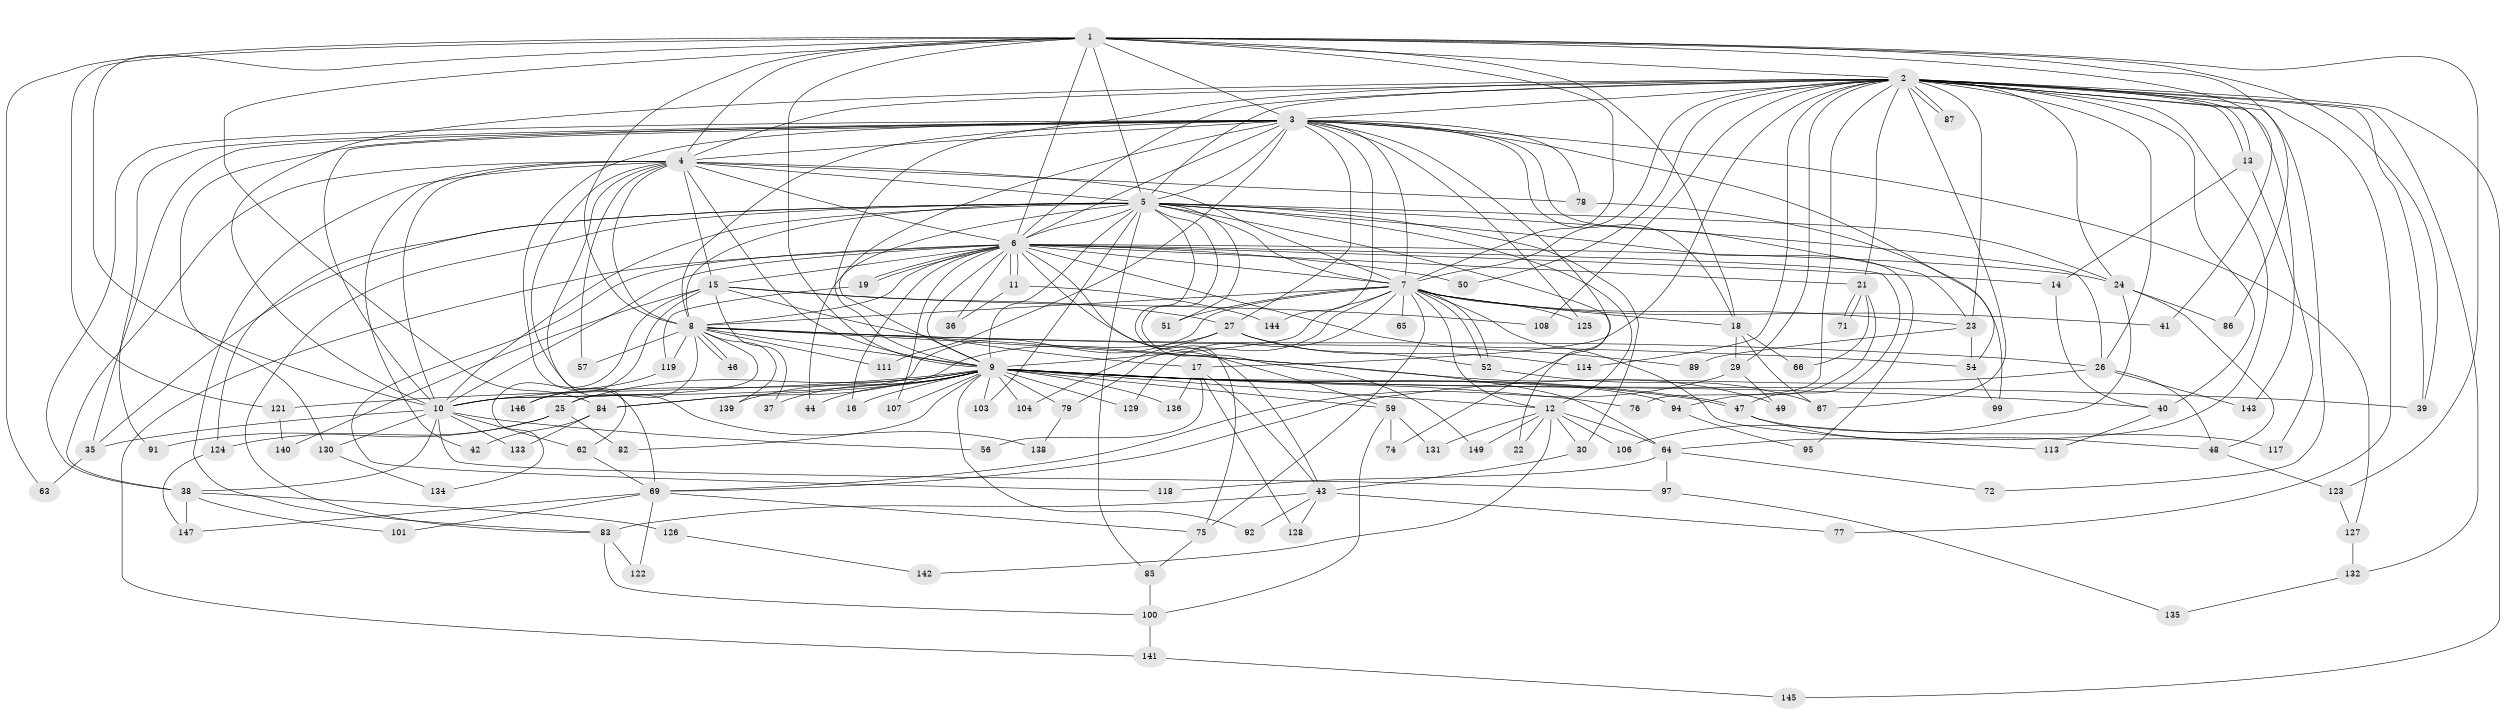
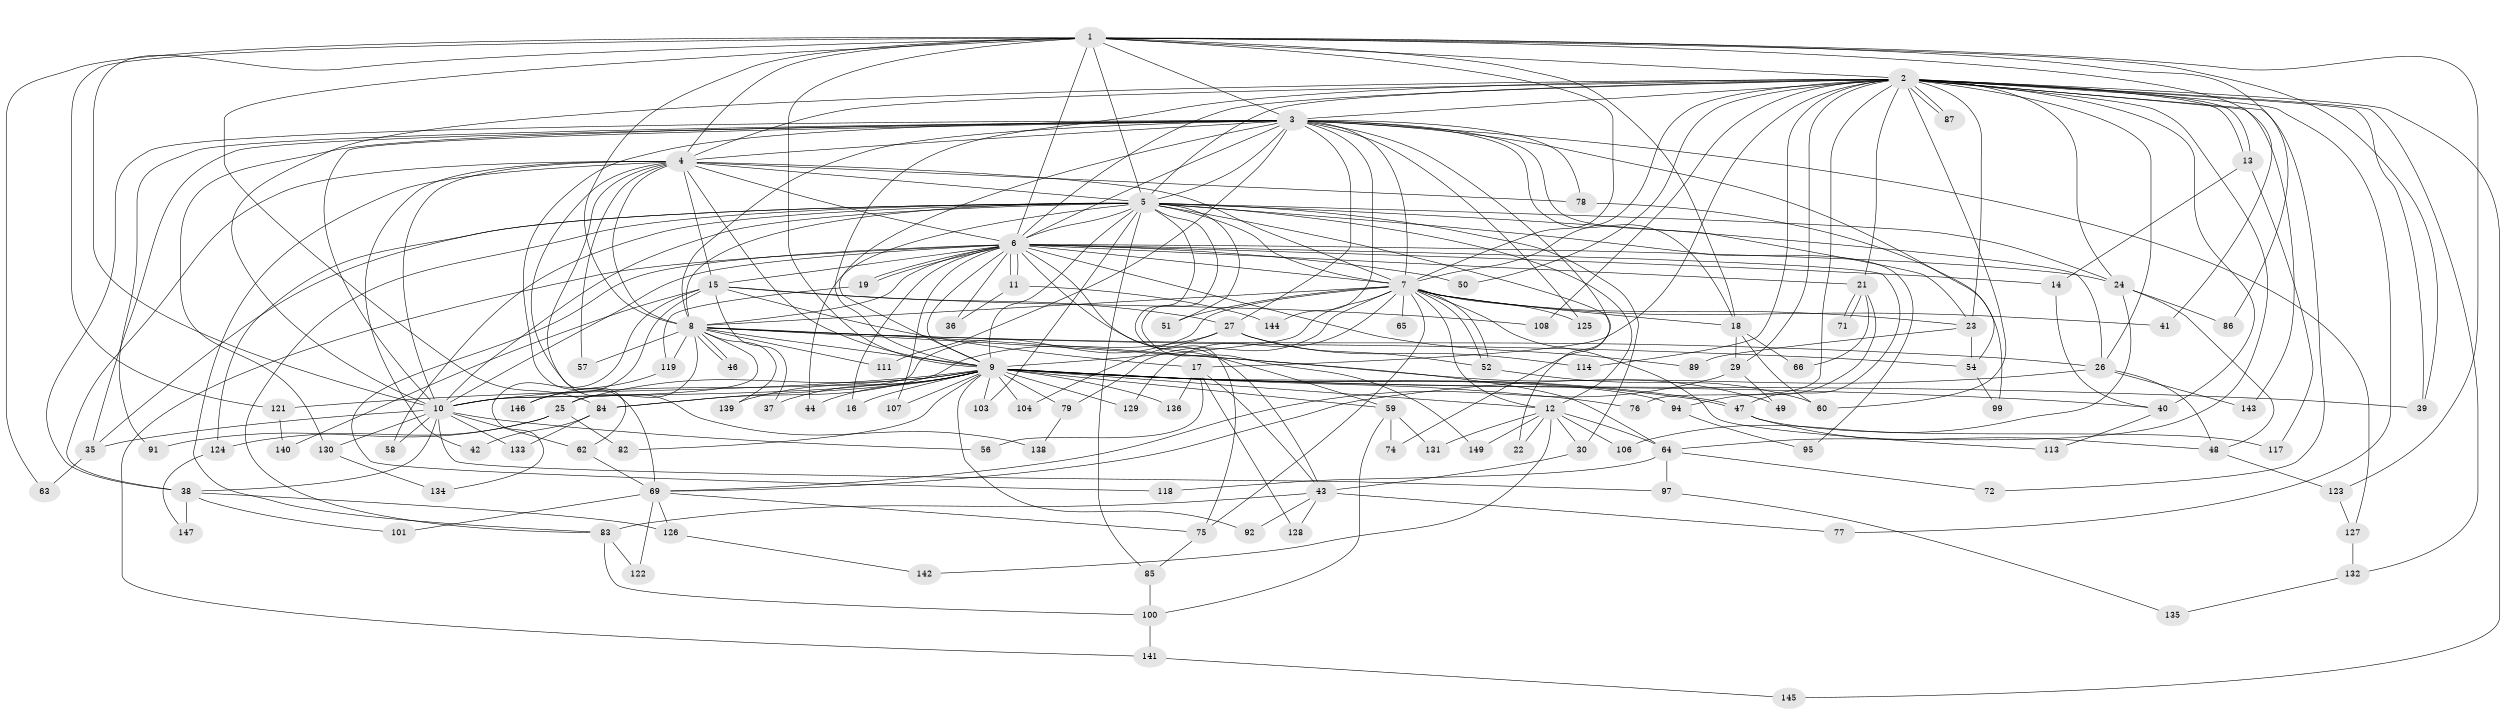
node "67": label "67" -> "60"
node "58": added
edge "69" -- "147": now "69" -- "126"
